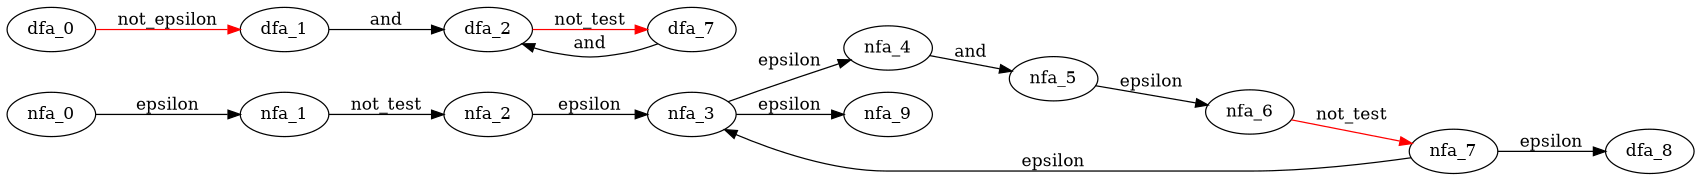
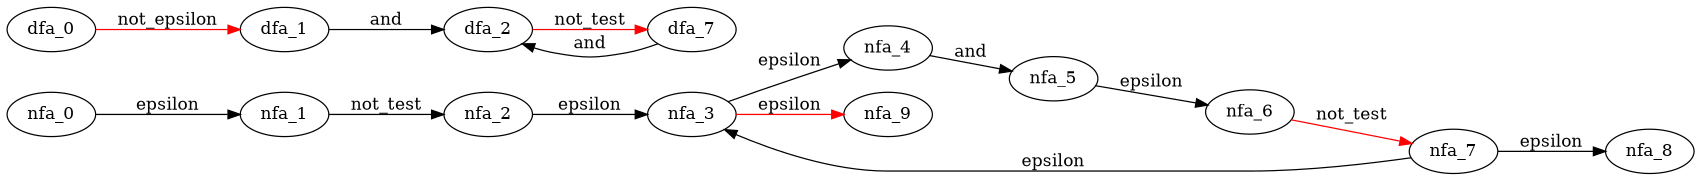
edge "nfa_3" -> "nfa_9": color black -> red
node "dfa_8": label "dfa_8" -> "nfa_8"
